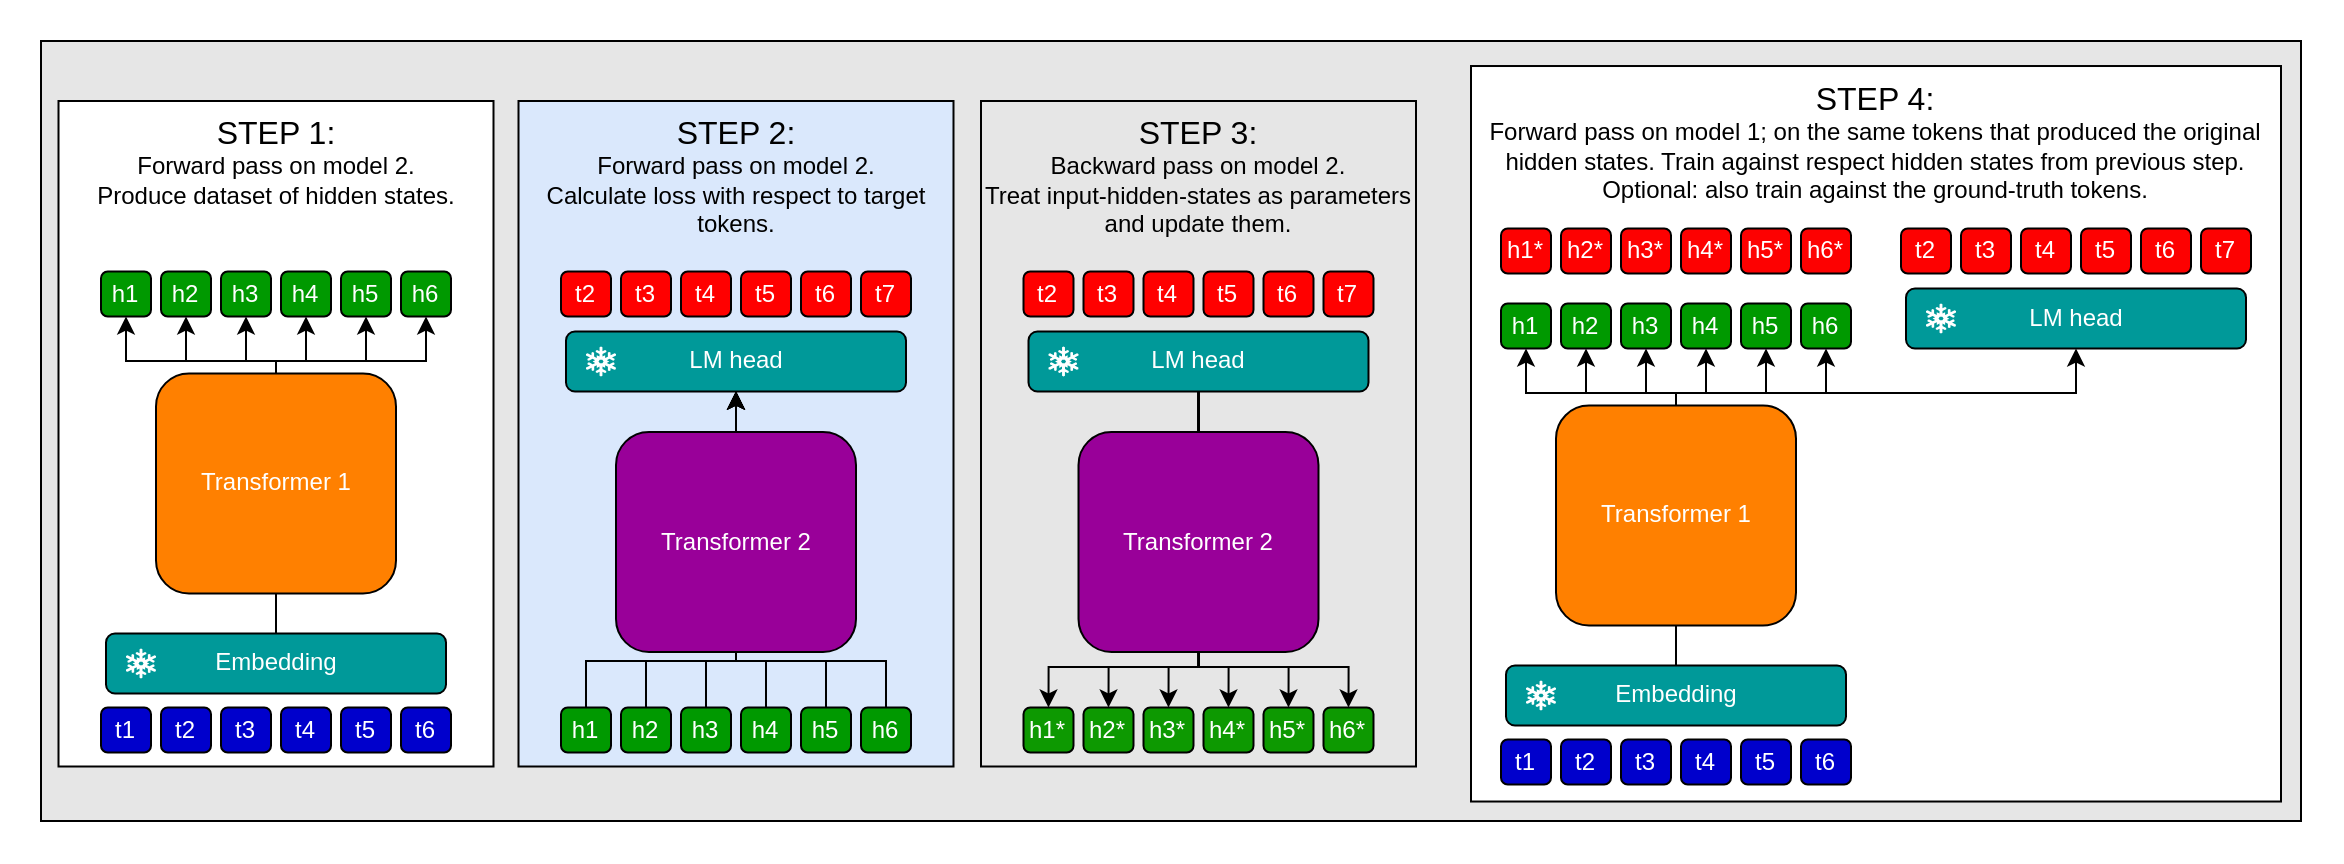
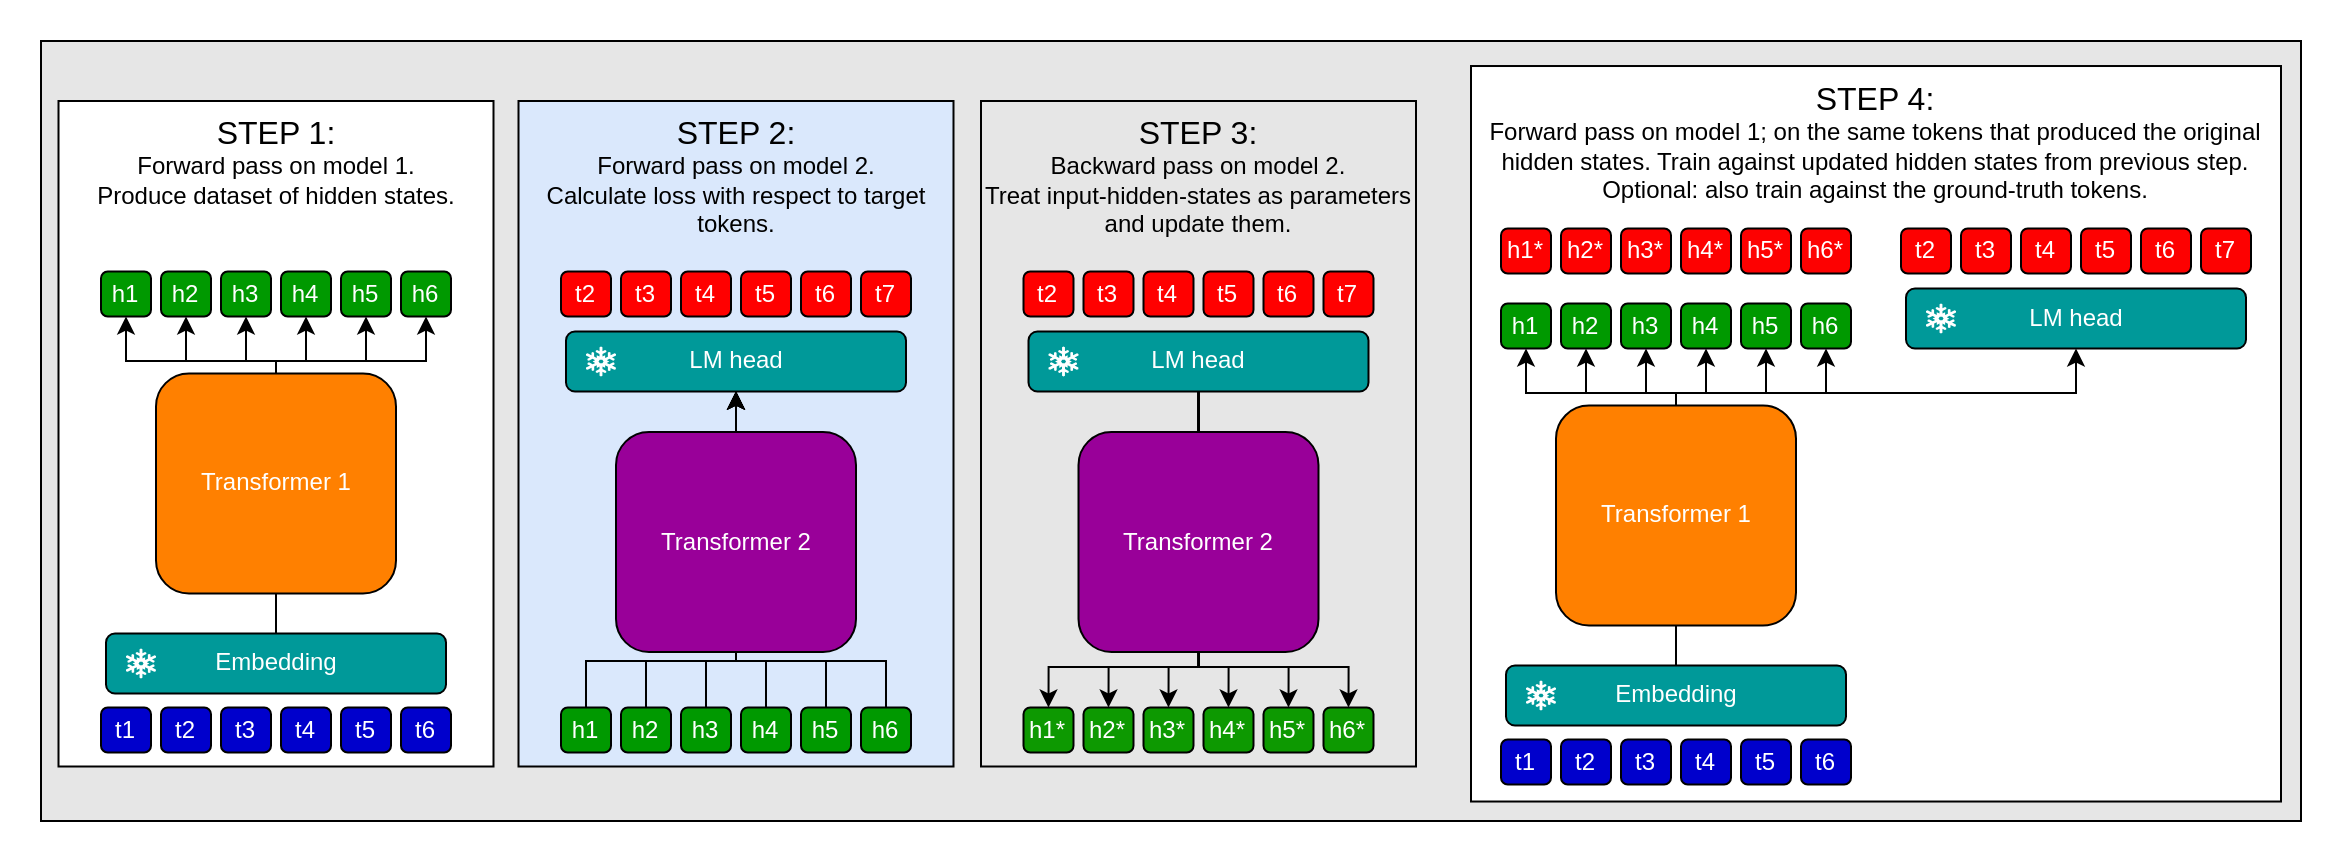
node "STEP 4: Forward pass on model 1; on the same tokens that produced the original hidden states. Train against respect hidden states from previous step. Optional: also train against the ground-truth tokens.": label "STEP 4: Forward pass on model 1; on the same tokens that produced the original hidden states. Train against respect hidden states from previous step. Optional: also train against the ground-truth tokens." -> "STEP 4: Forward pass on model 1; on the same tokens that produced the original hidden states. Train against updated hidden states from previous step. Optional: also train against the ground-truth tokens."
node "STEP 1: Forward pass on model 2. Produce dataset of hidden states.": label "STEP 1: Forward pass on model 2. Produce dataset of hidden states." -> "STEP 1: Forward pass on model 1. Produce dataset of hidden states."
